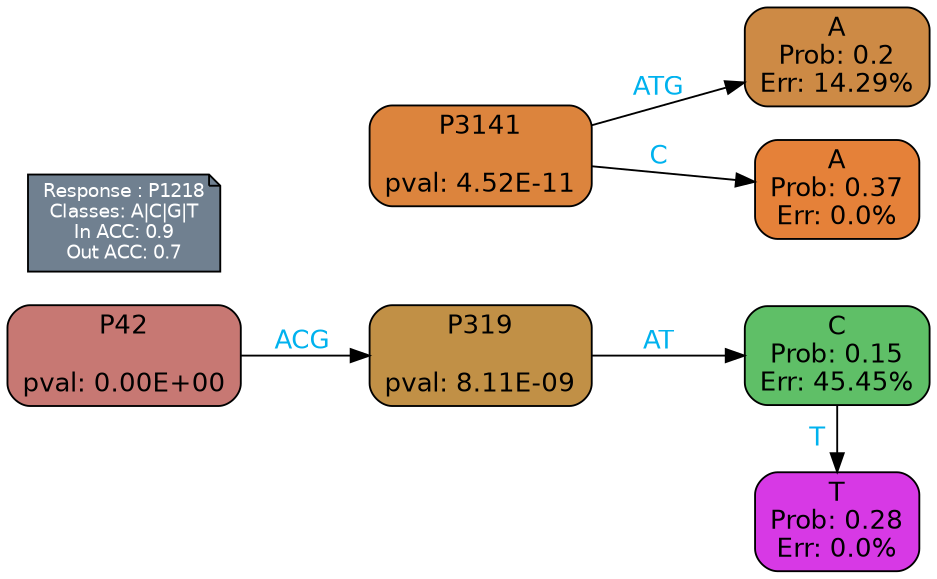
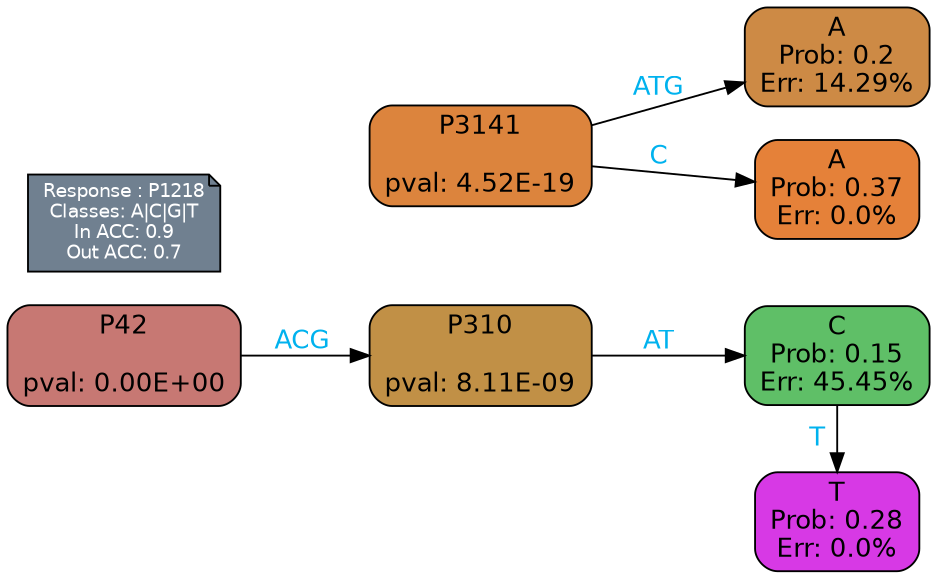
node "P3141 pval: 4.52E-11": label "P3141 pval: 4.52E-11" -> "P3141 pval: 4.52E-19"
node "P319 pval: 8.11E-09": label "P319 pval: 8.11E-09" -> "P310 pval: 8.11E-09"
